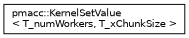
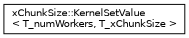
node "pmacc::KernelSetValue < T_numWorkers, T_xChunkSize >": label "pmacc::KernelSetValue < T_numWorkers, T_xChunkSize >" -> "xChunkSize::KernelSetValue < T_numWorkers, T_xChunkSize >"
